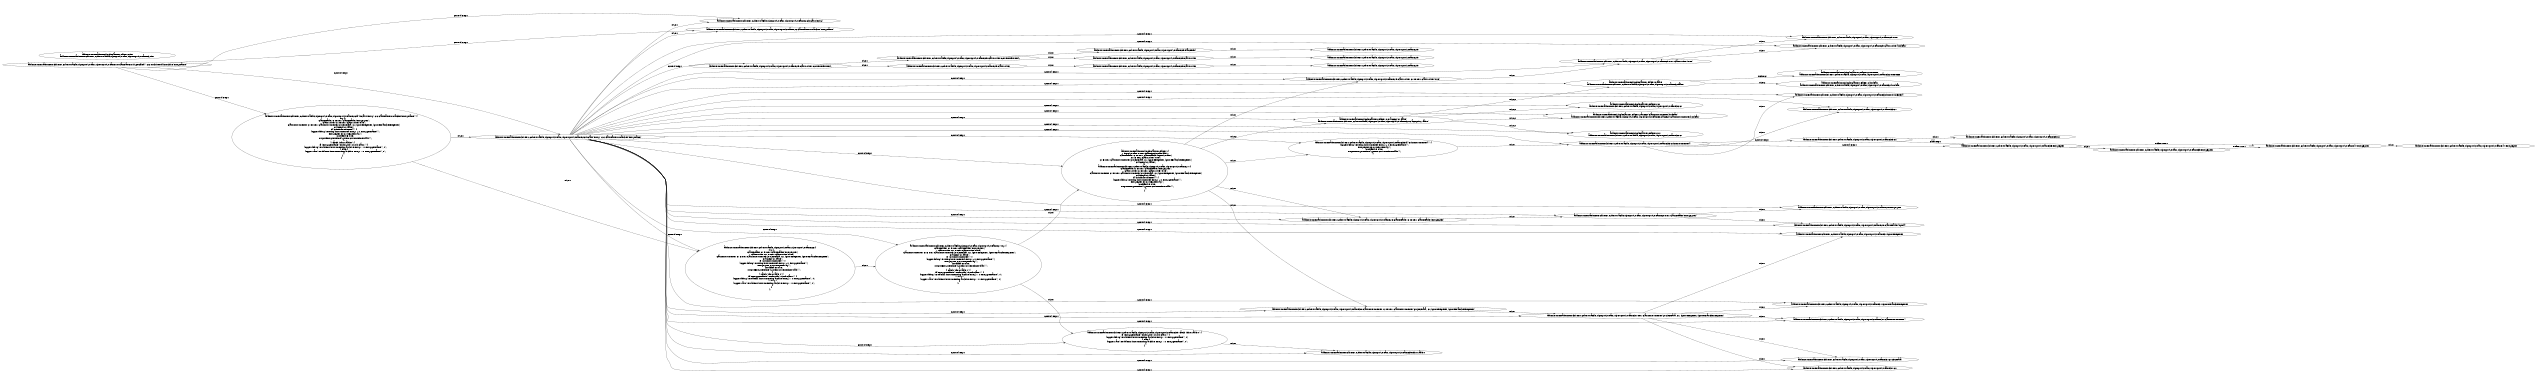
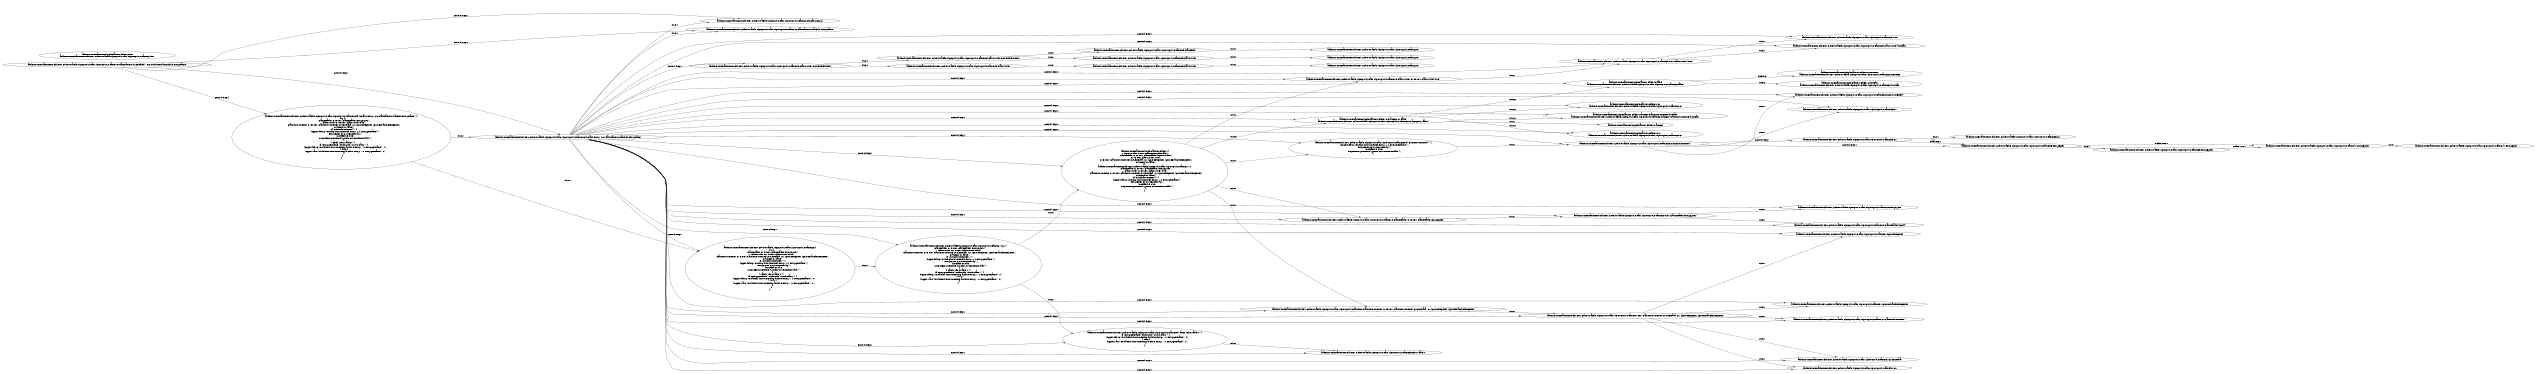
node "addInstrumentationToSingleClass#?,File#12:accept": added
